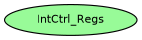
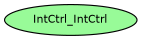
node "IntCtrl_Regs": label "IntCtrl_Regs" -> "IntCtrl_IntCtrl"
